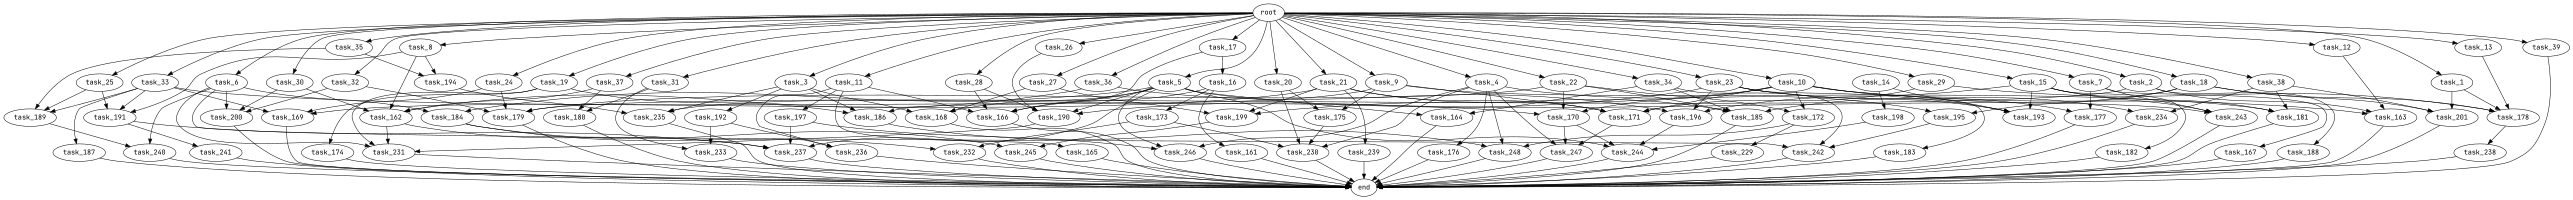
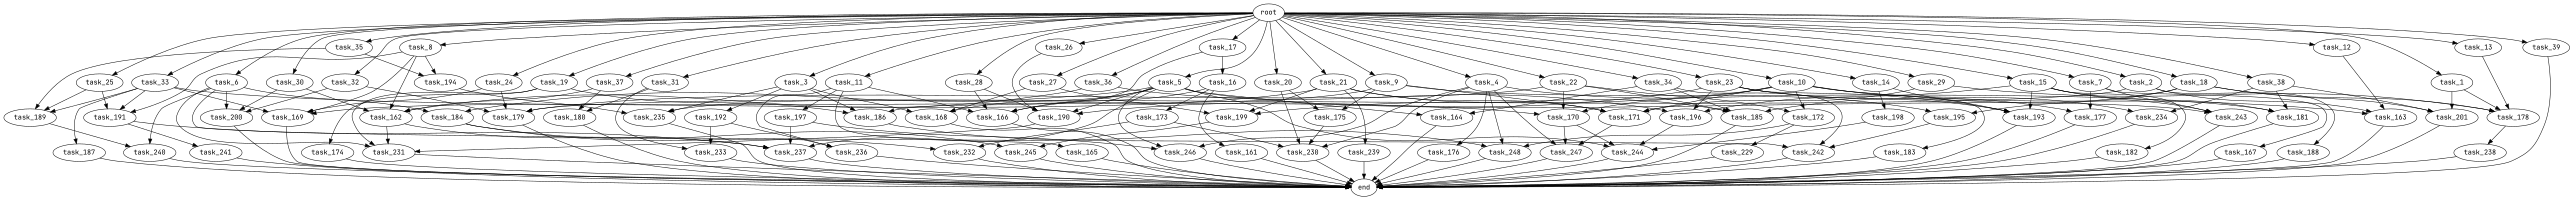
edge "root" -> "task_14": added
edge "task_8" -> "task_169": added
edge "task_193" -> "end": added
